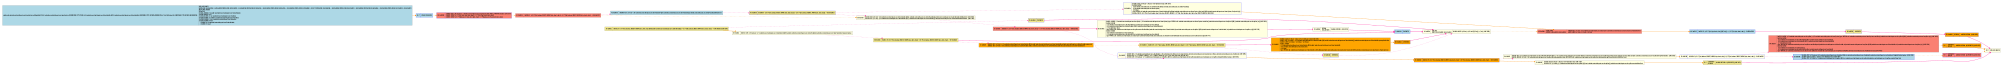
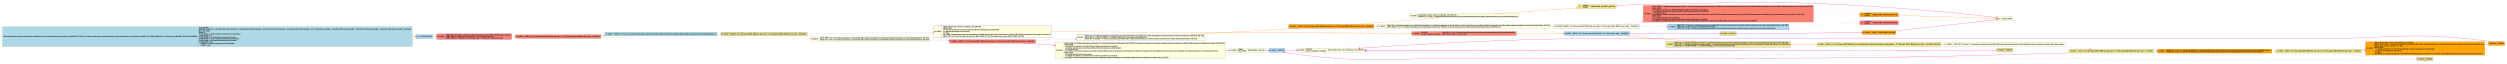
node "47: 0x0014": added
